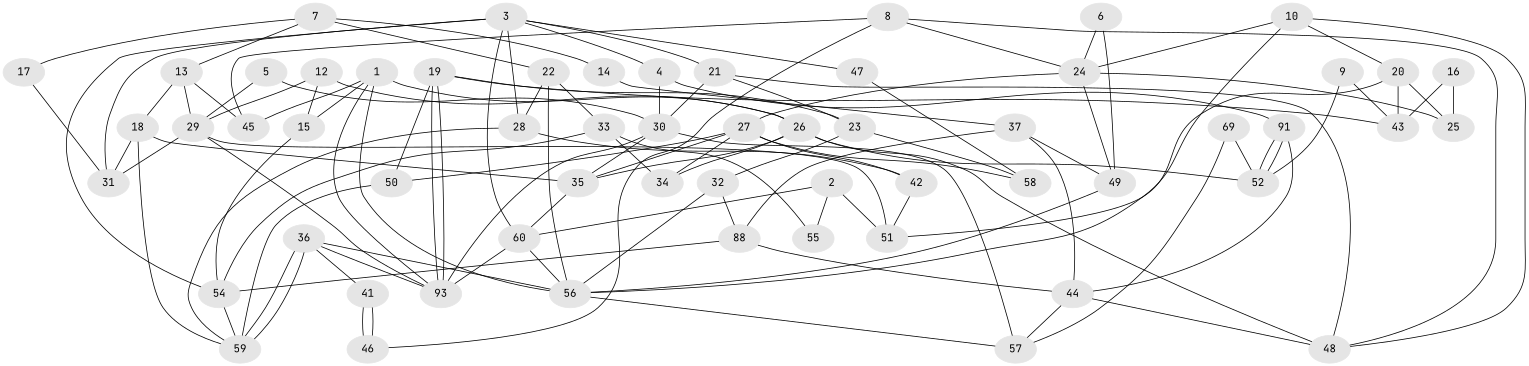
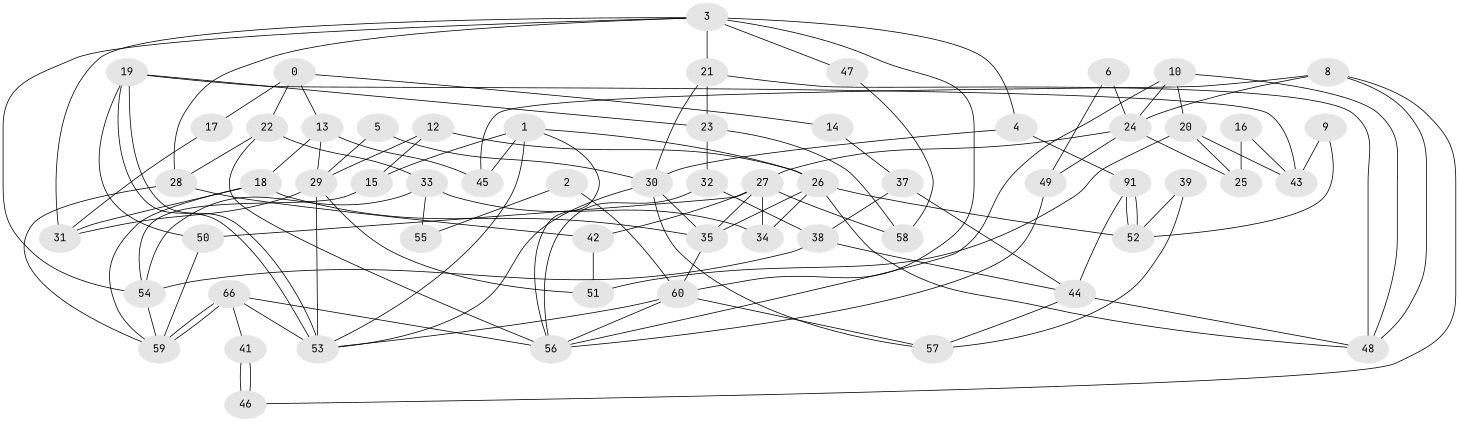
node "7": label "7" -> "0"
node "69": label "69" -> "39"
edge "37" -- "49": removed
edge "2" -- "51": removed
node "36": label "36" -> "66"
node "88": label "88" -> "38"
node "93": label "93" -> "53"
edge "56" -- "57": now "60" -- "57"
